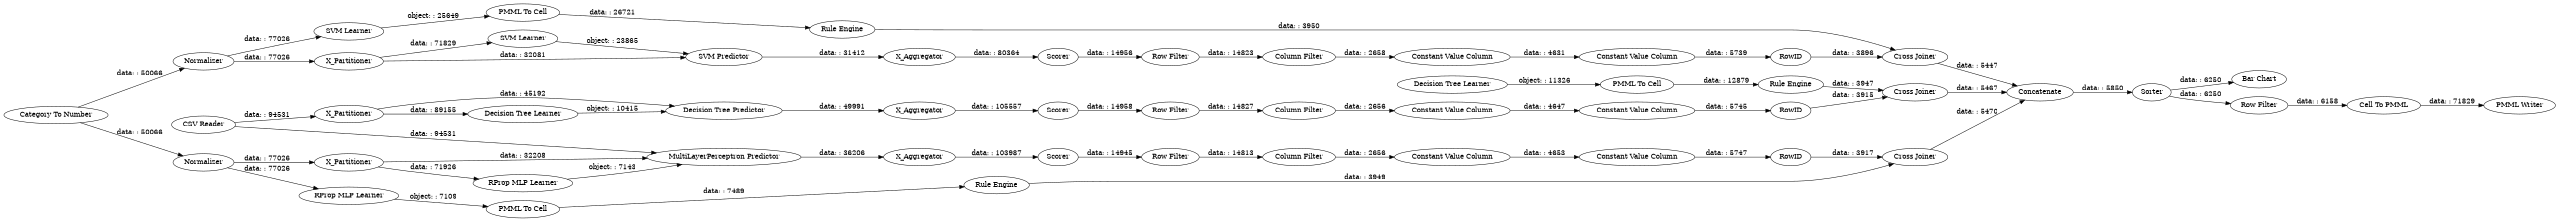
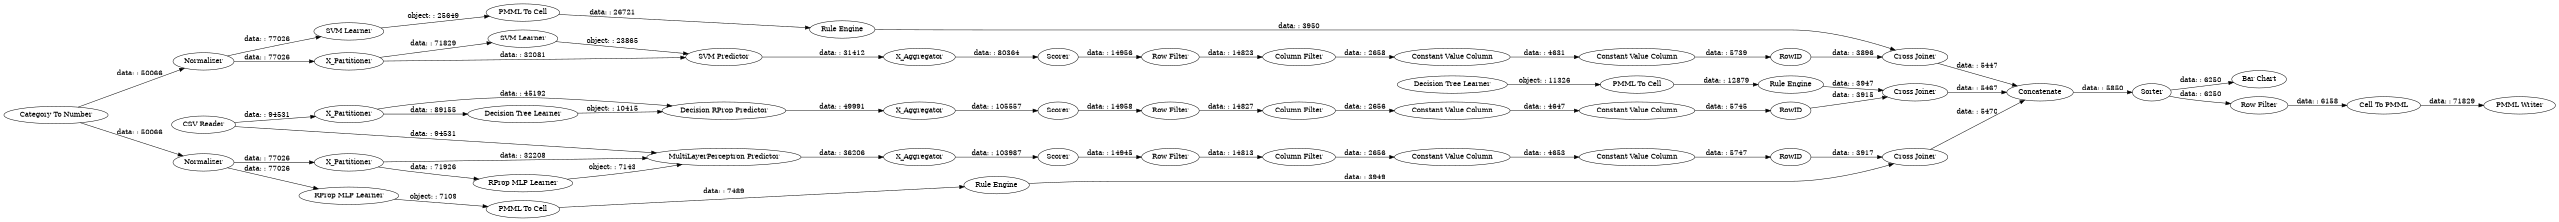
node "Decision Tree Predictor": label "Decision Tree Predictor" -> "Decision RProp Predictor"
